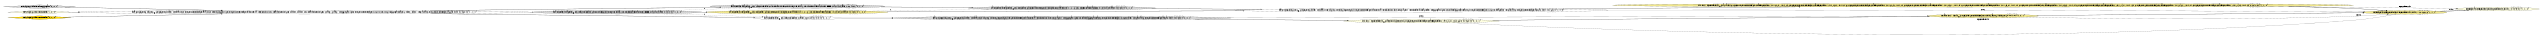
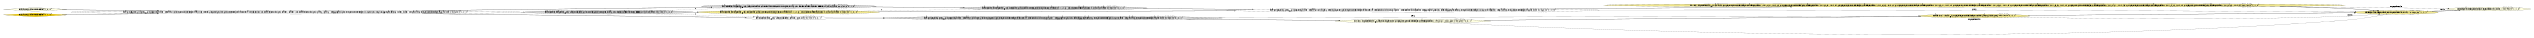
node "testSubqueryWithOuterFilterAggregator['0', '0', '1']": removed
